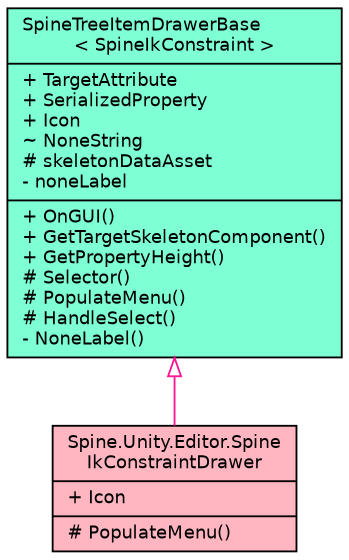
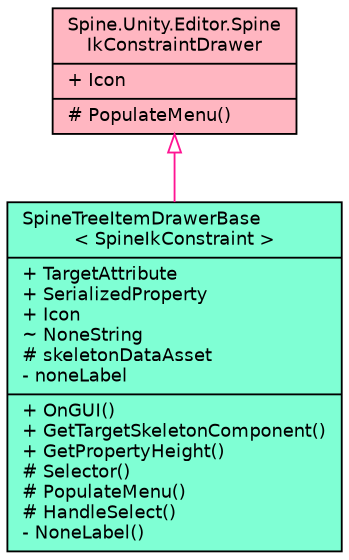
edge "Spine.Unity.Editor.Spine" -> "SpineTreeItemDrawerBase": reversed
